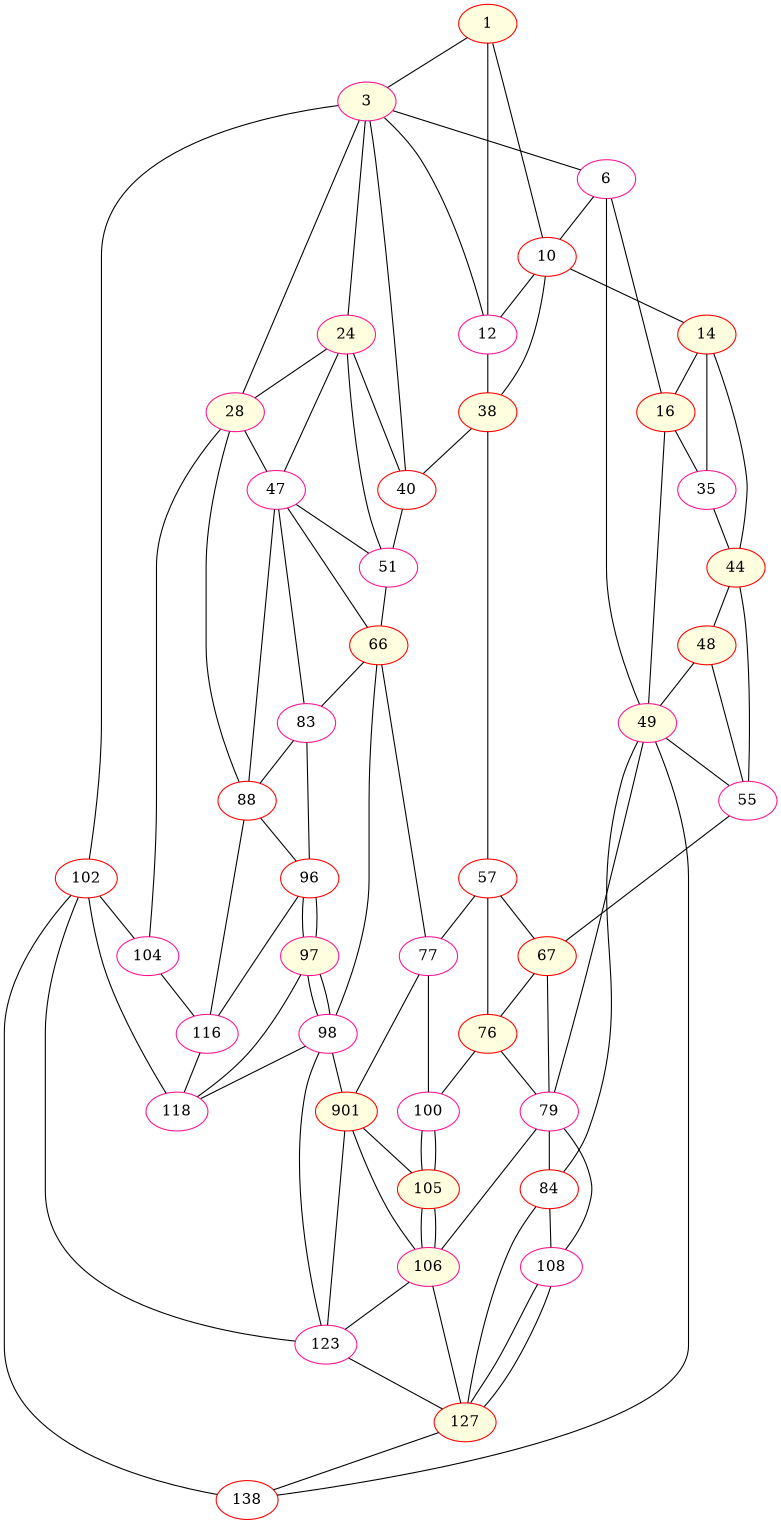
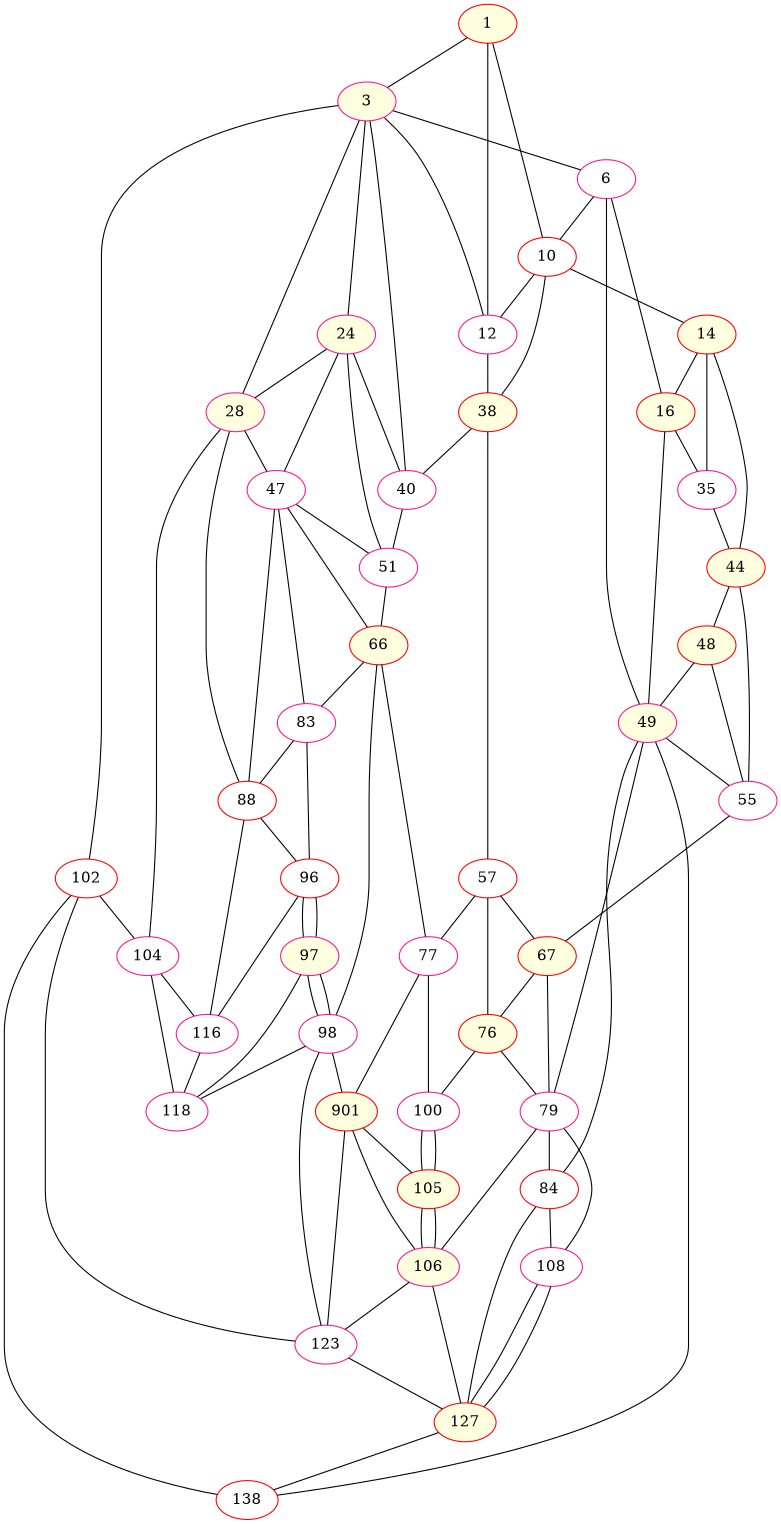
node "40": color red -> deeppink
edge "102" -- "118": now "104" -- "118"
